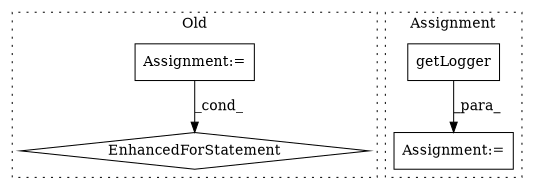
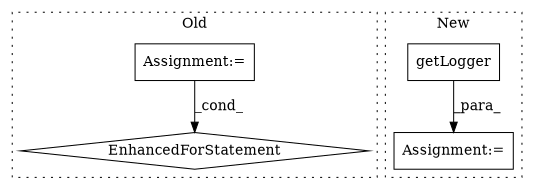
cluster "Assignment": label "Assignment" -> "New"
